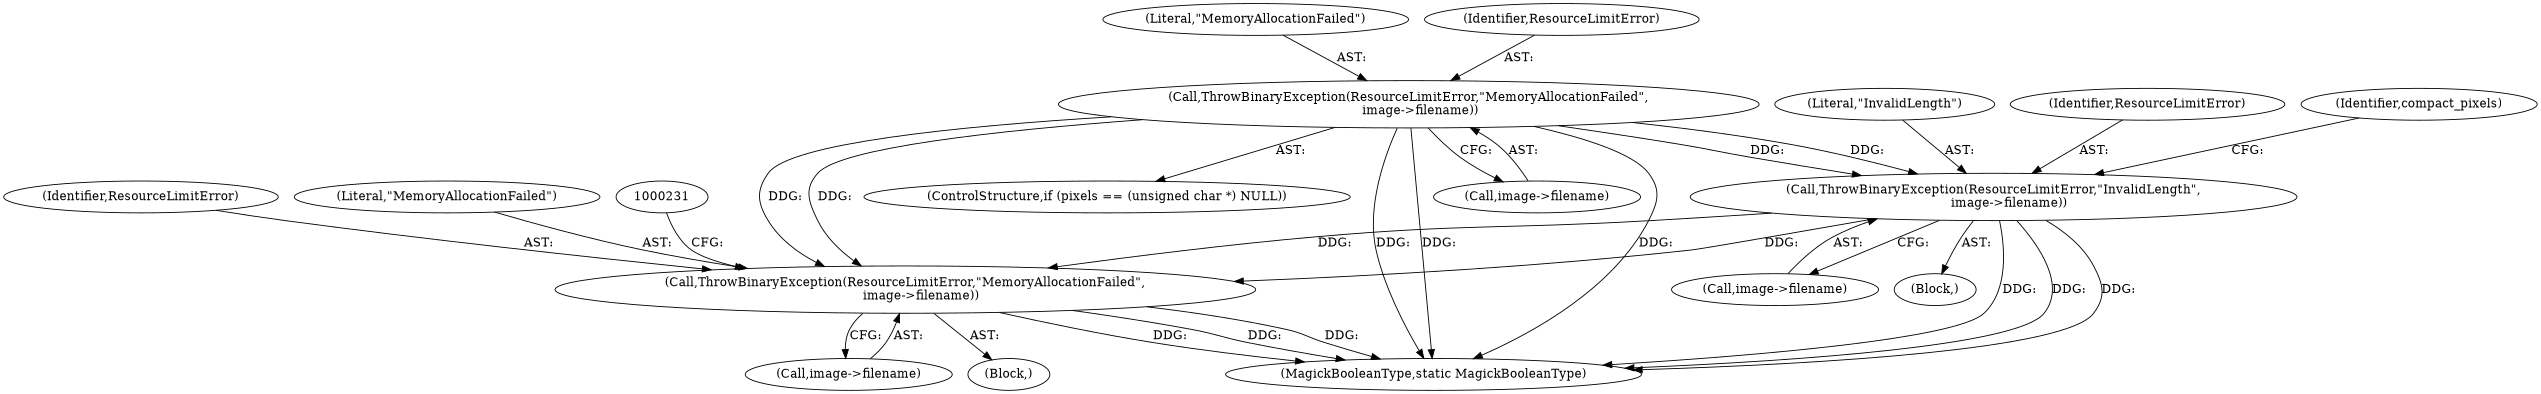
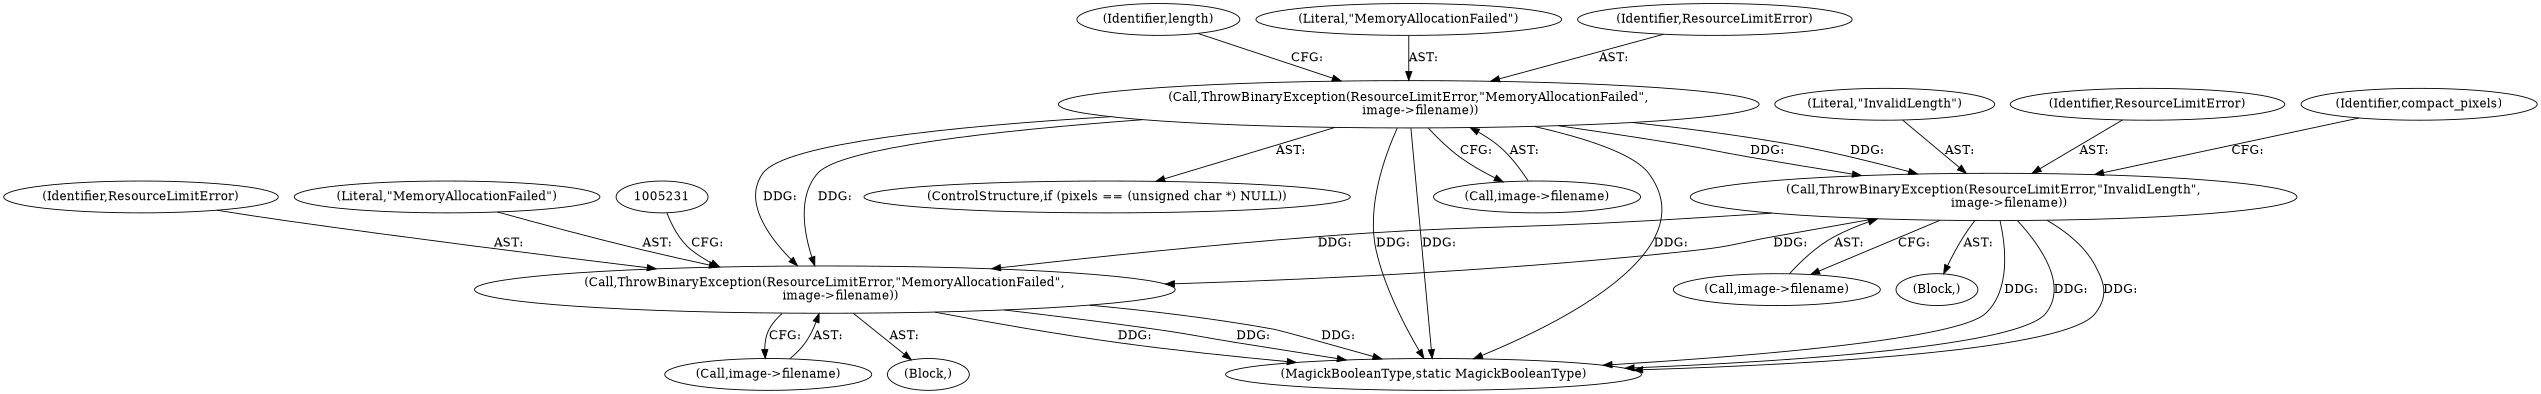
node "(Identifier,length)": added
node "1000231": label "1000231" -> "1005231"
